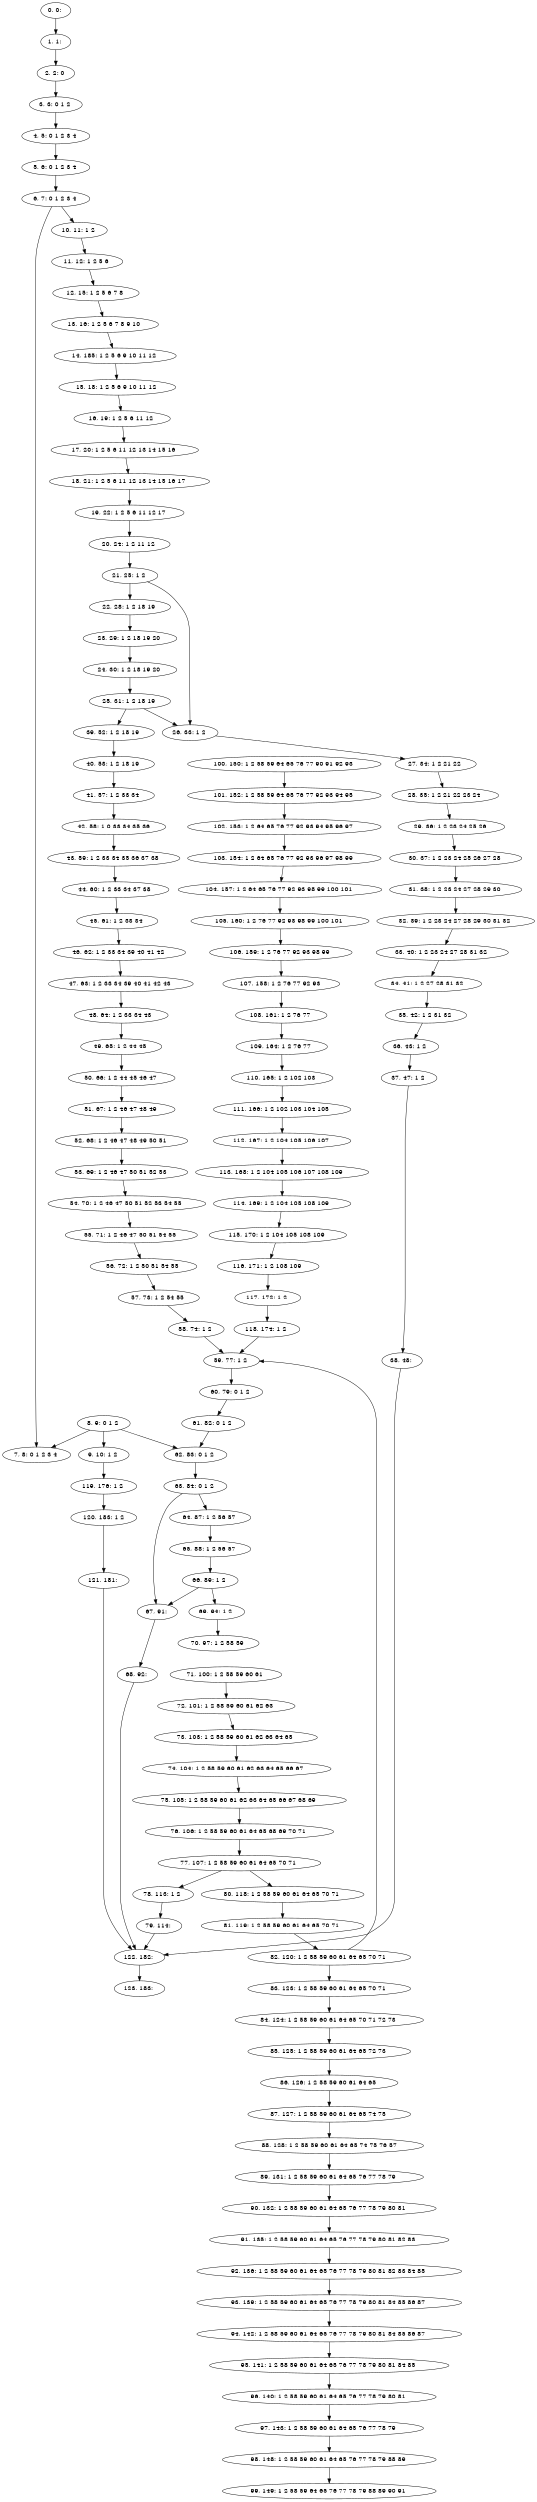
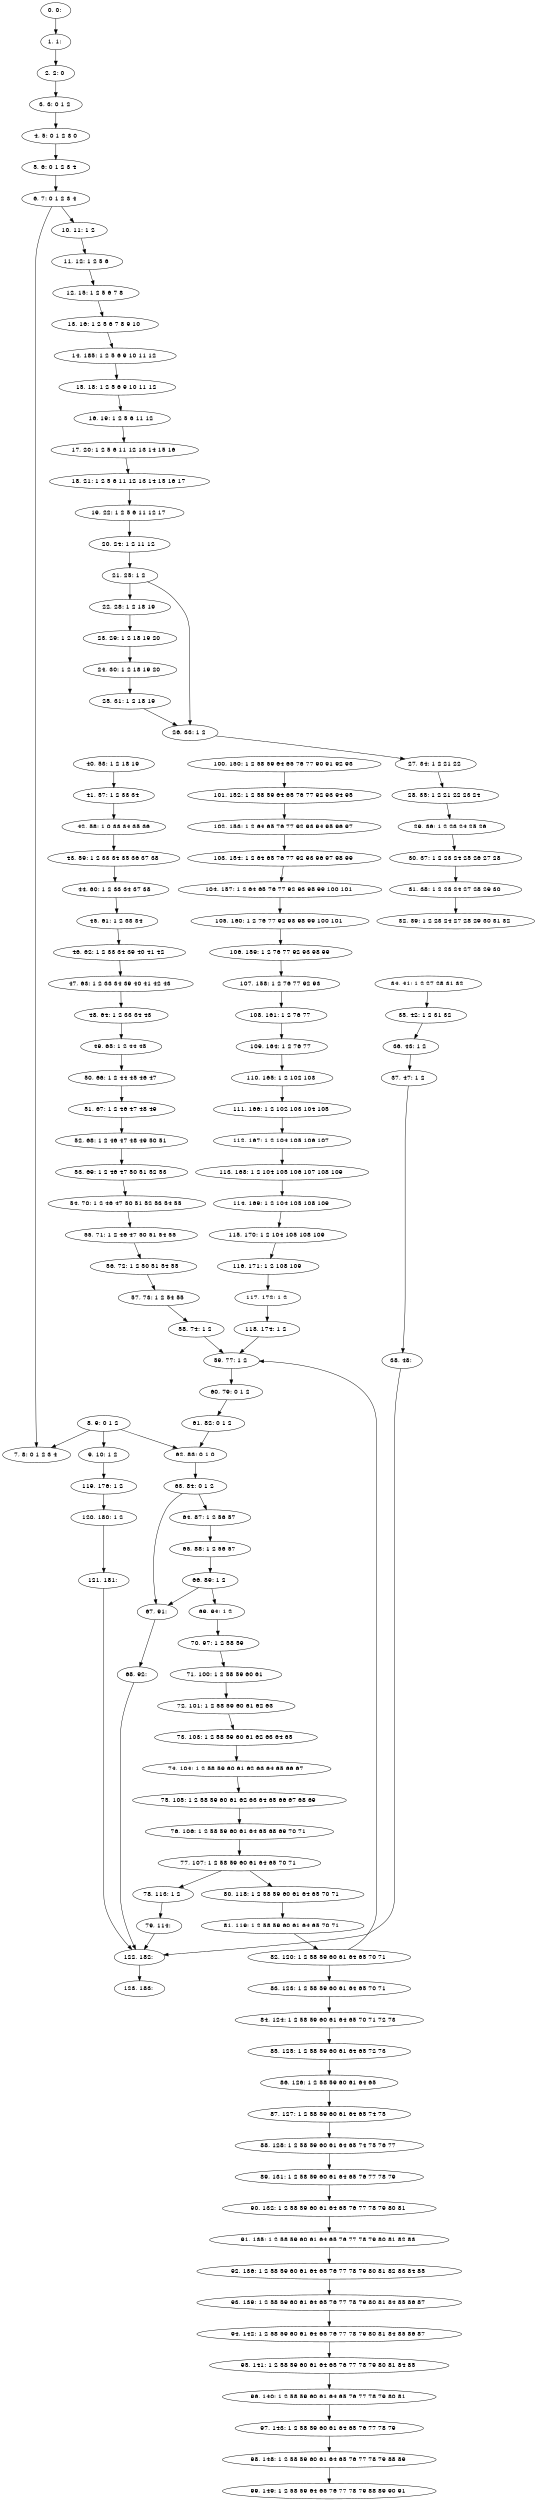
node "4, 5: 0 1 2 3 4": label "4, 5: 0 1 2 3 4" -> "4, 5: 0 1 2 3 0"
node "39, 52: 1 2 18 19": removed
node "33, 40: 1 2 23 24 27 28 31 32": removed
node "62, 83: 0 1 2": label "62, 83: 0 1 2" -> "62, 83: 0 1 0"
node "120, 183: 1 2": label "120, 183: 1 2" -> "120, 180: 1 2"
edge "70, 97: 1 2 58 59" -> "71, 100: 1 2 58 59 60 61": added
node "88, 128: 1 2 58 59 60 61 64 65 74 75 76 57": label "88, 128: 1 2 58 59 60 61 64 65 74 75 76 57" -> "88, 128: 1 2 58 59 60 61 64 65 74 75 76 77"
